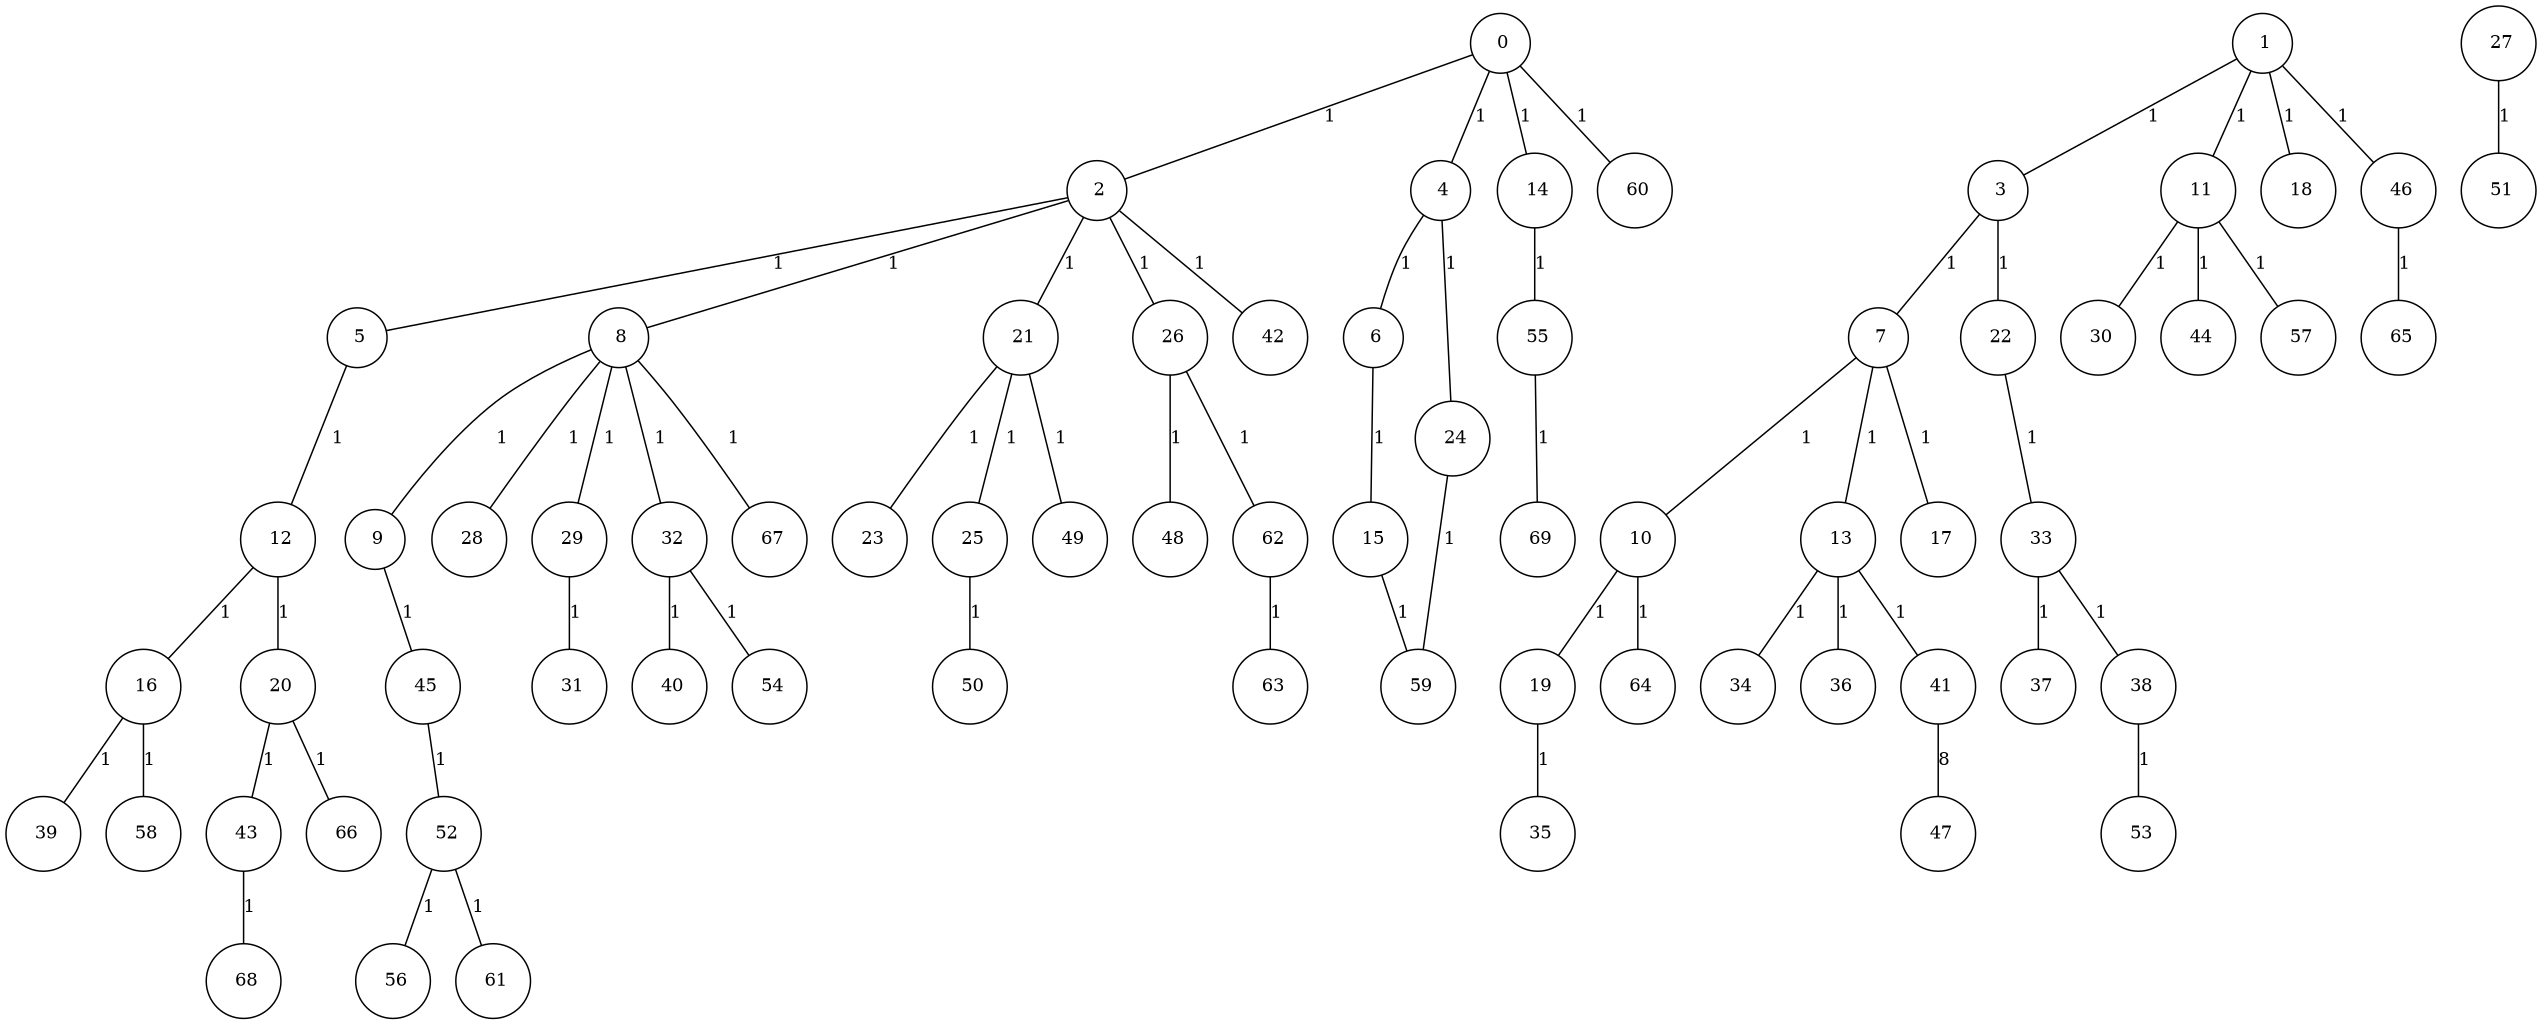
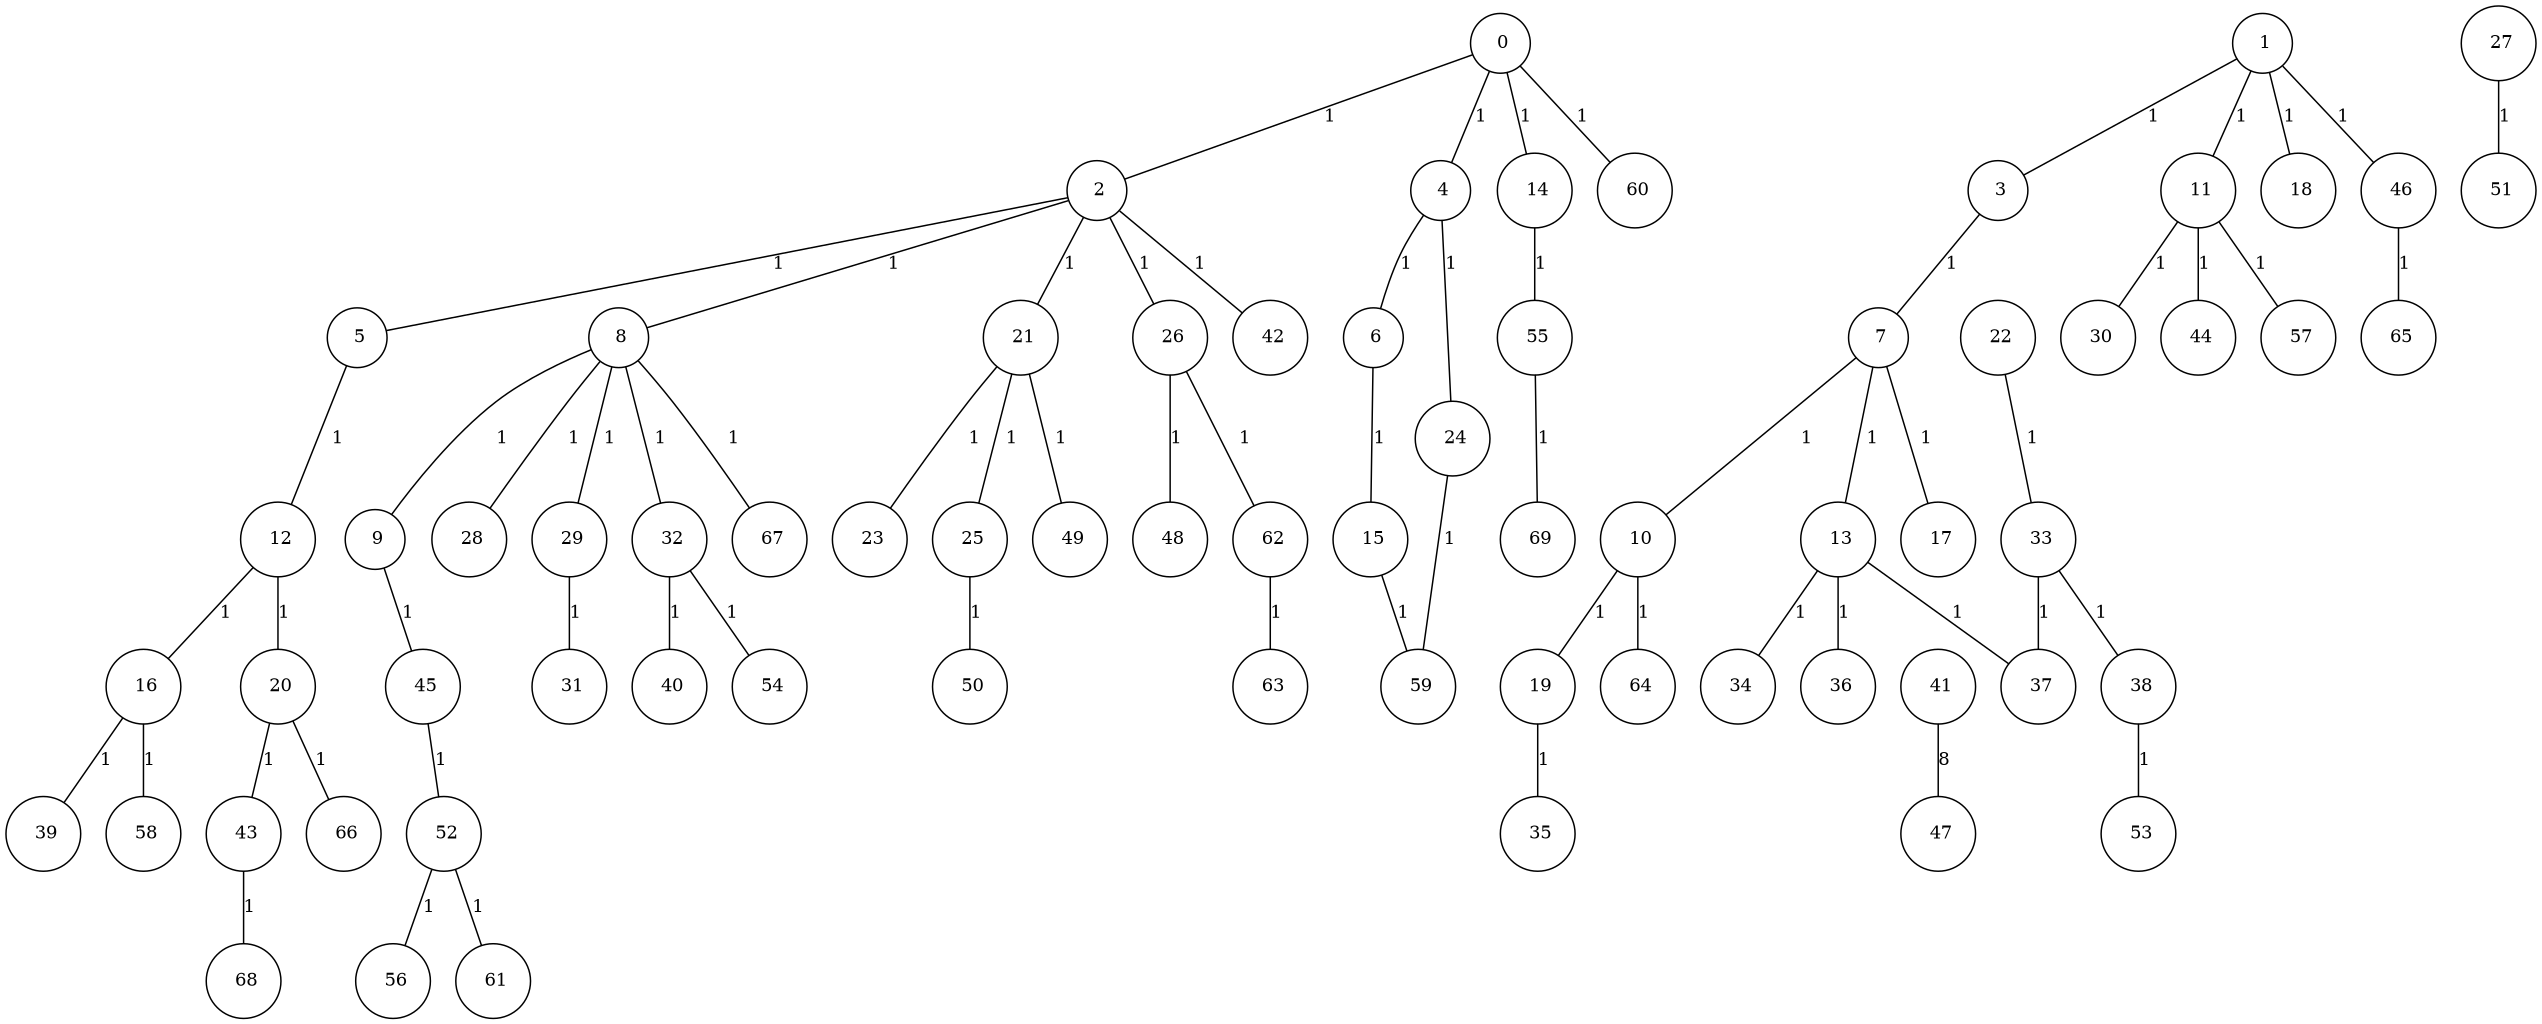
edge "3" -- "22": removed, label "1"
edge "13" -- "41": now "13" -- "37"
